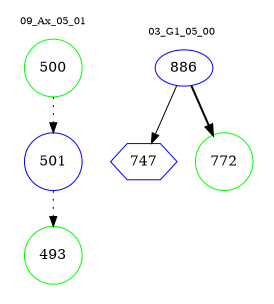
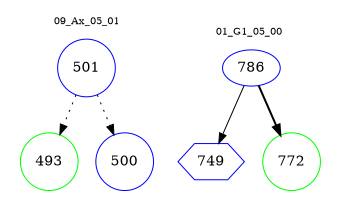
cluster "03_G1_05_00": label "03_G1_05_00" -> "01_G1_05_00"
node "500": color green -> blue
node "886": label "886" -> "786"
edge "500" -> "501": reversed
node "747": label "747" -> "749"
